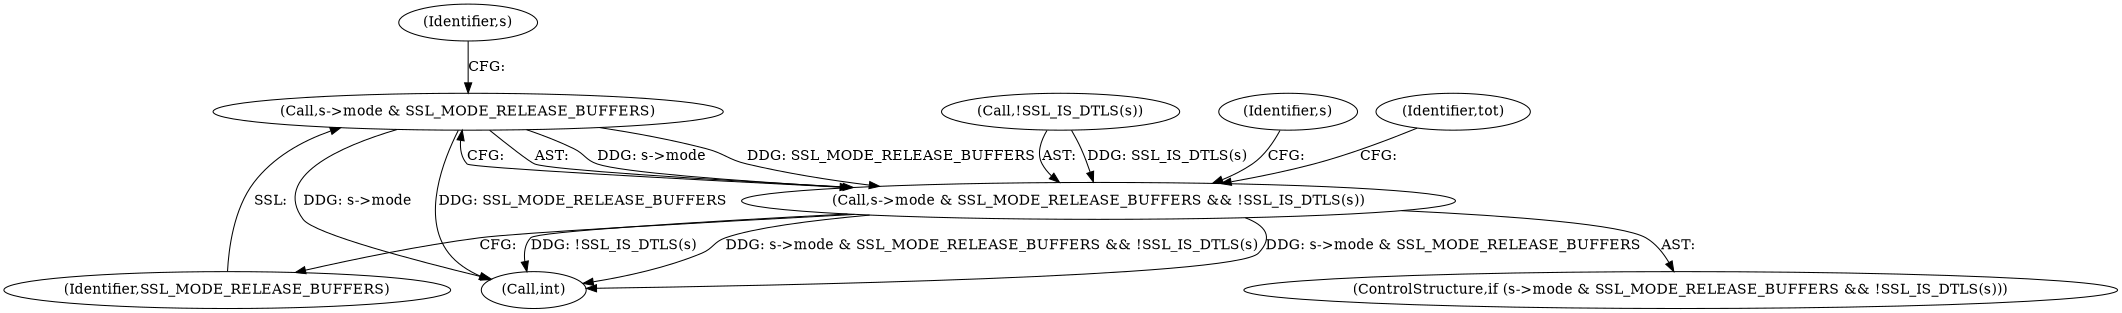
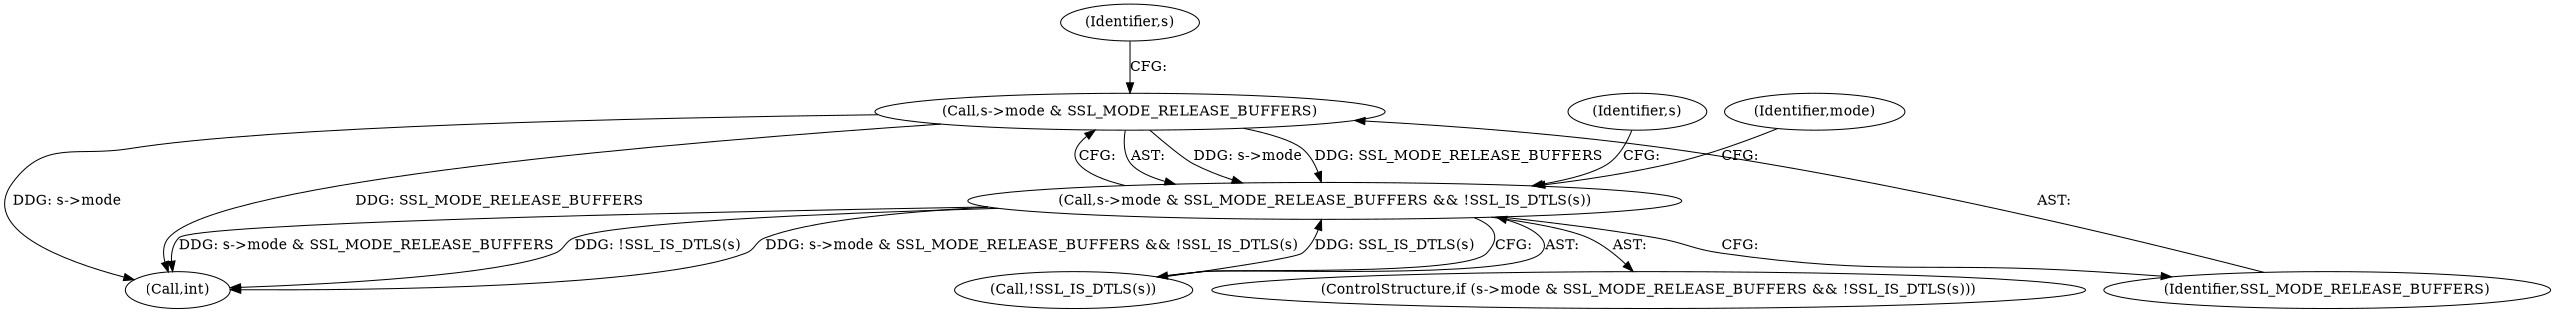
node "(Identifier,tot)": label "(Identifier,tot)" -> "(Identifier,mode)"
edge "(Identifier,SSL_MODE_RELEASE_BUFFERS)" -> "(Call,s->mode & SSL_MODE_RELEASE_BUFFERS)": label "SSL: " -> "AST: "
edge "(Call,s->mode & SSL_MODE_RELEASE_BUFFERS && !SSL_IS_DTLS(s))" -> "(Call,!SSL_IS_DTLS(s))": added, label "CFG:"
